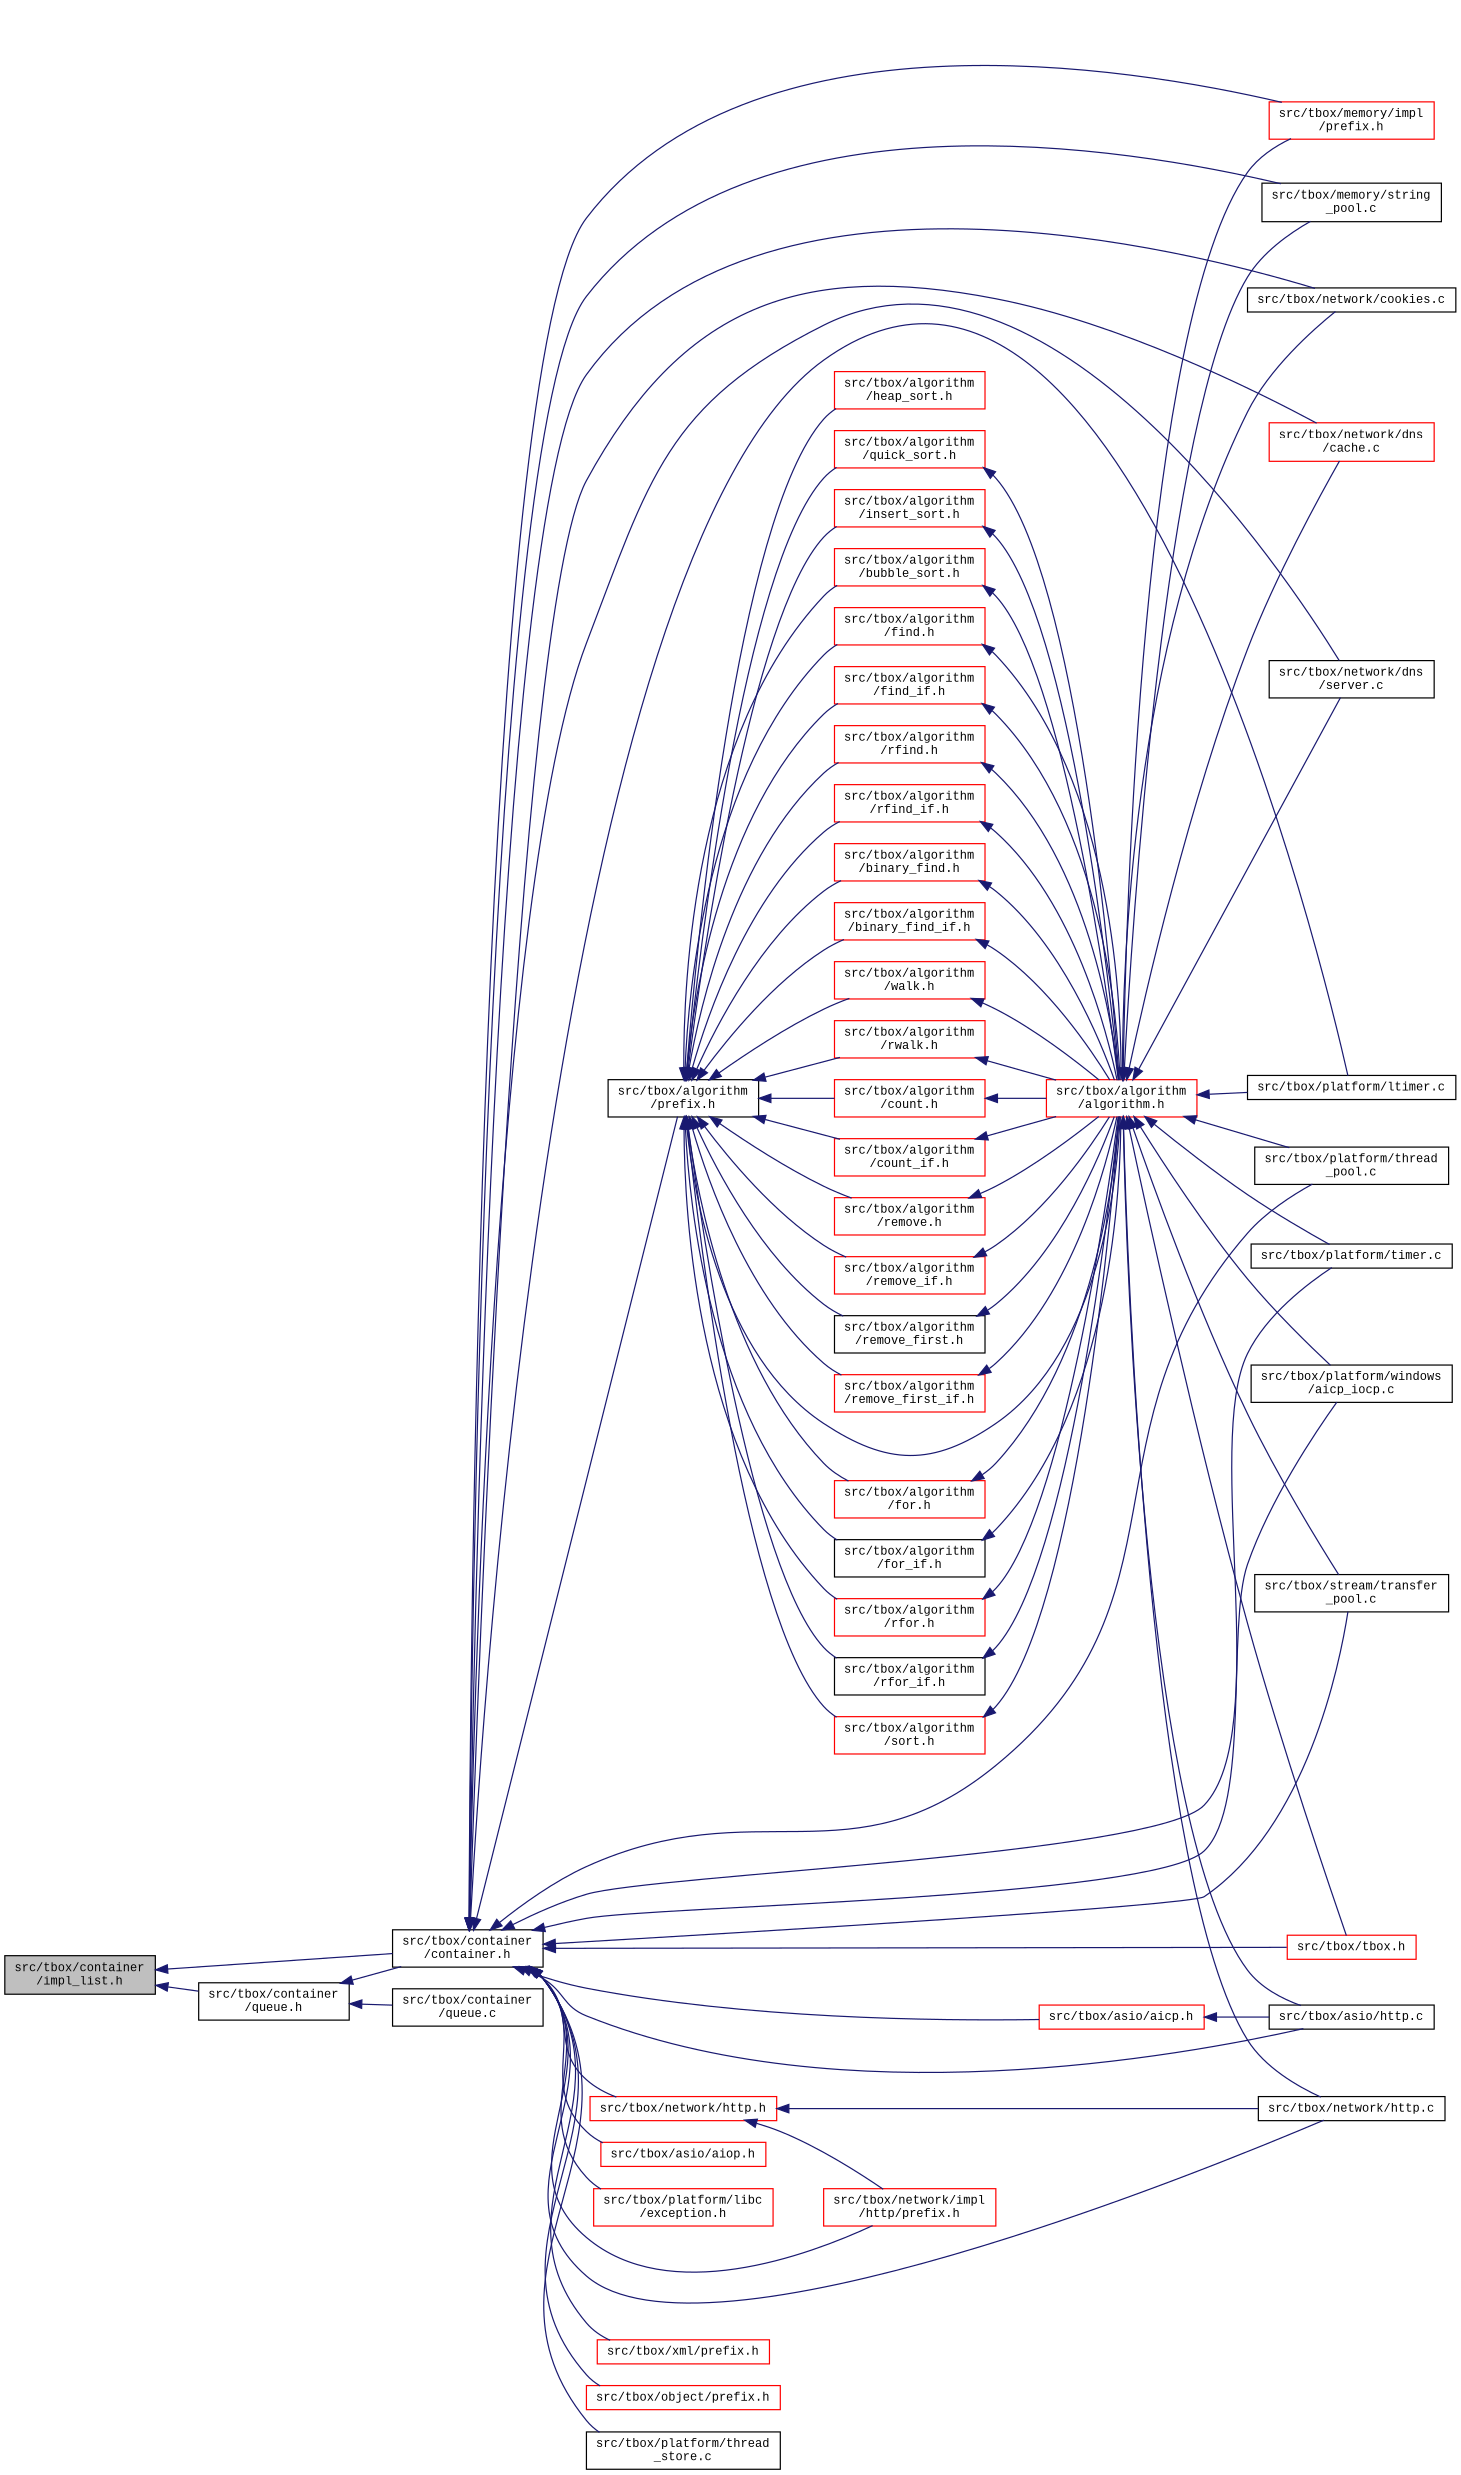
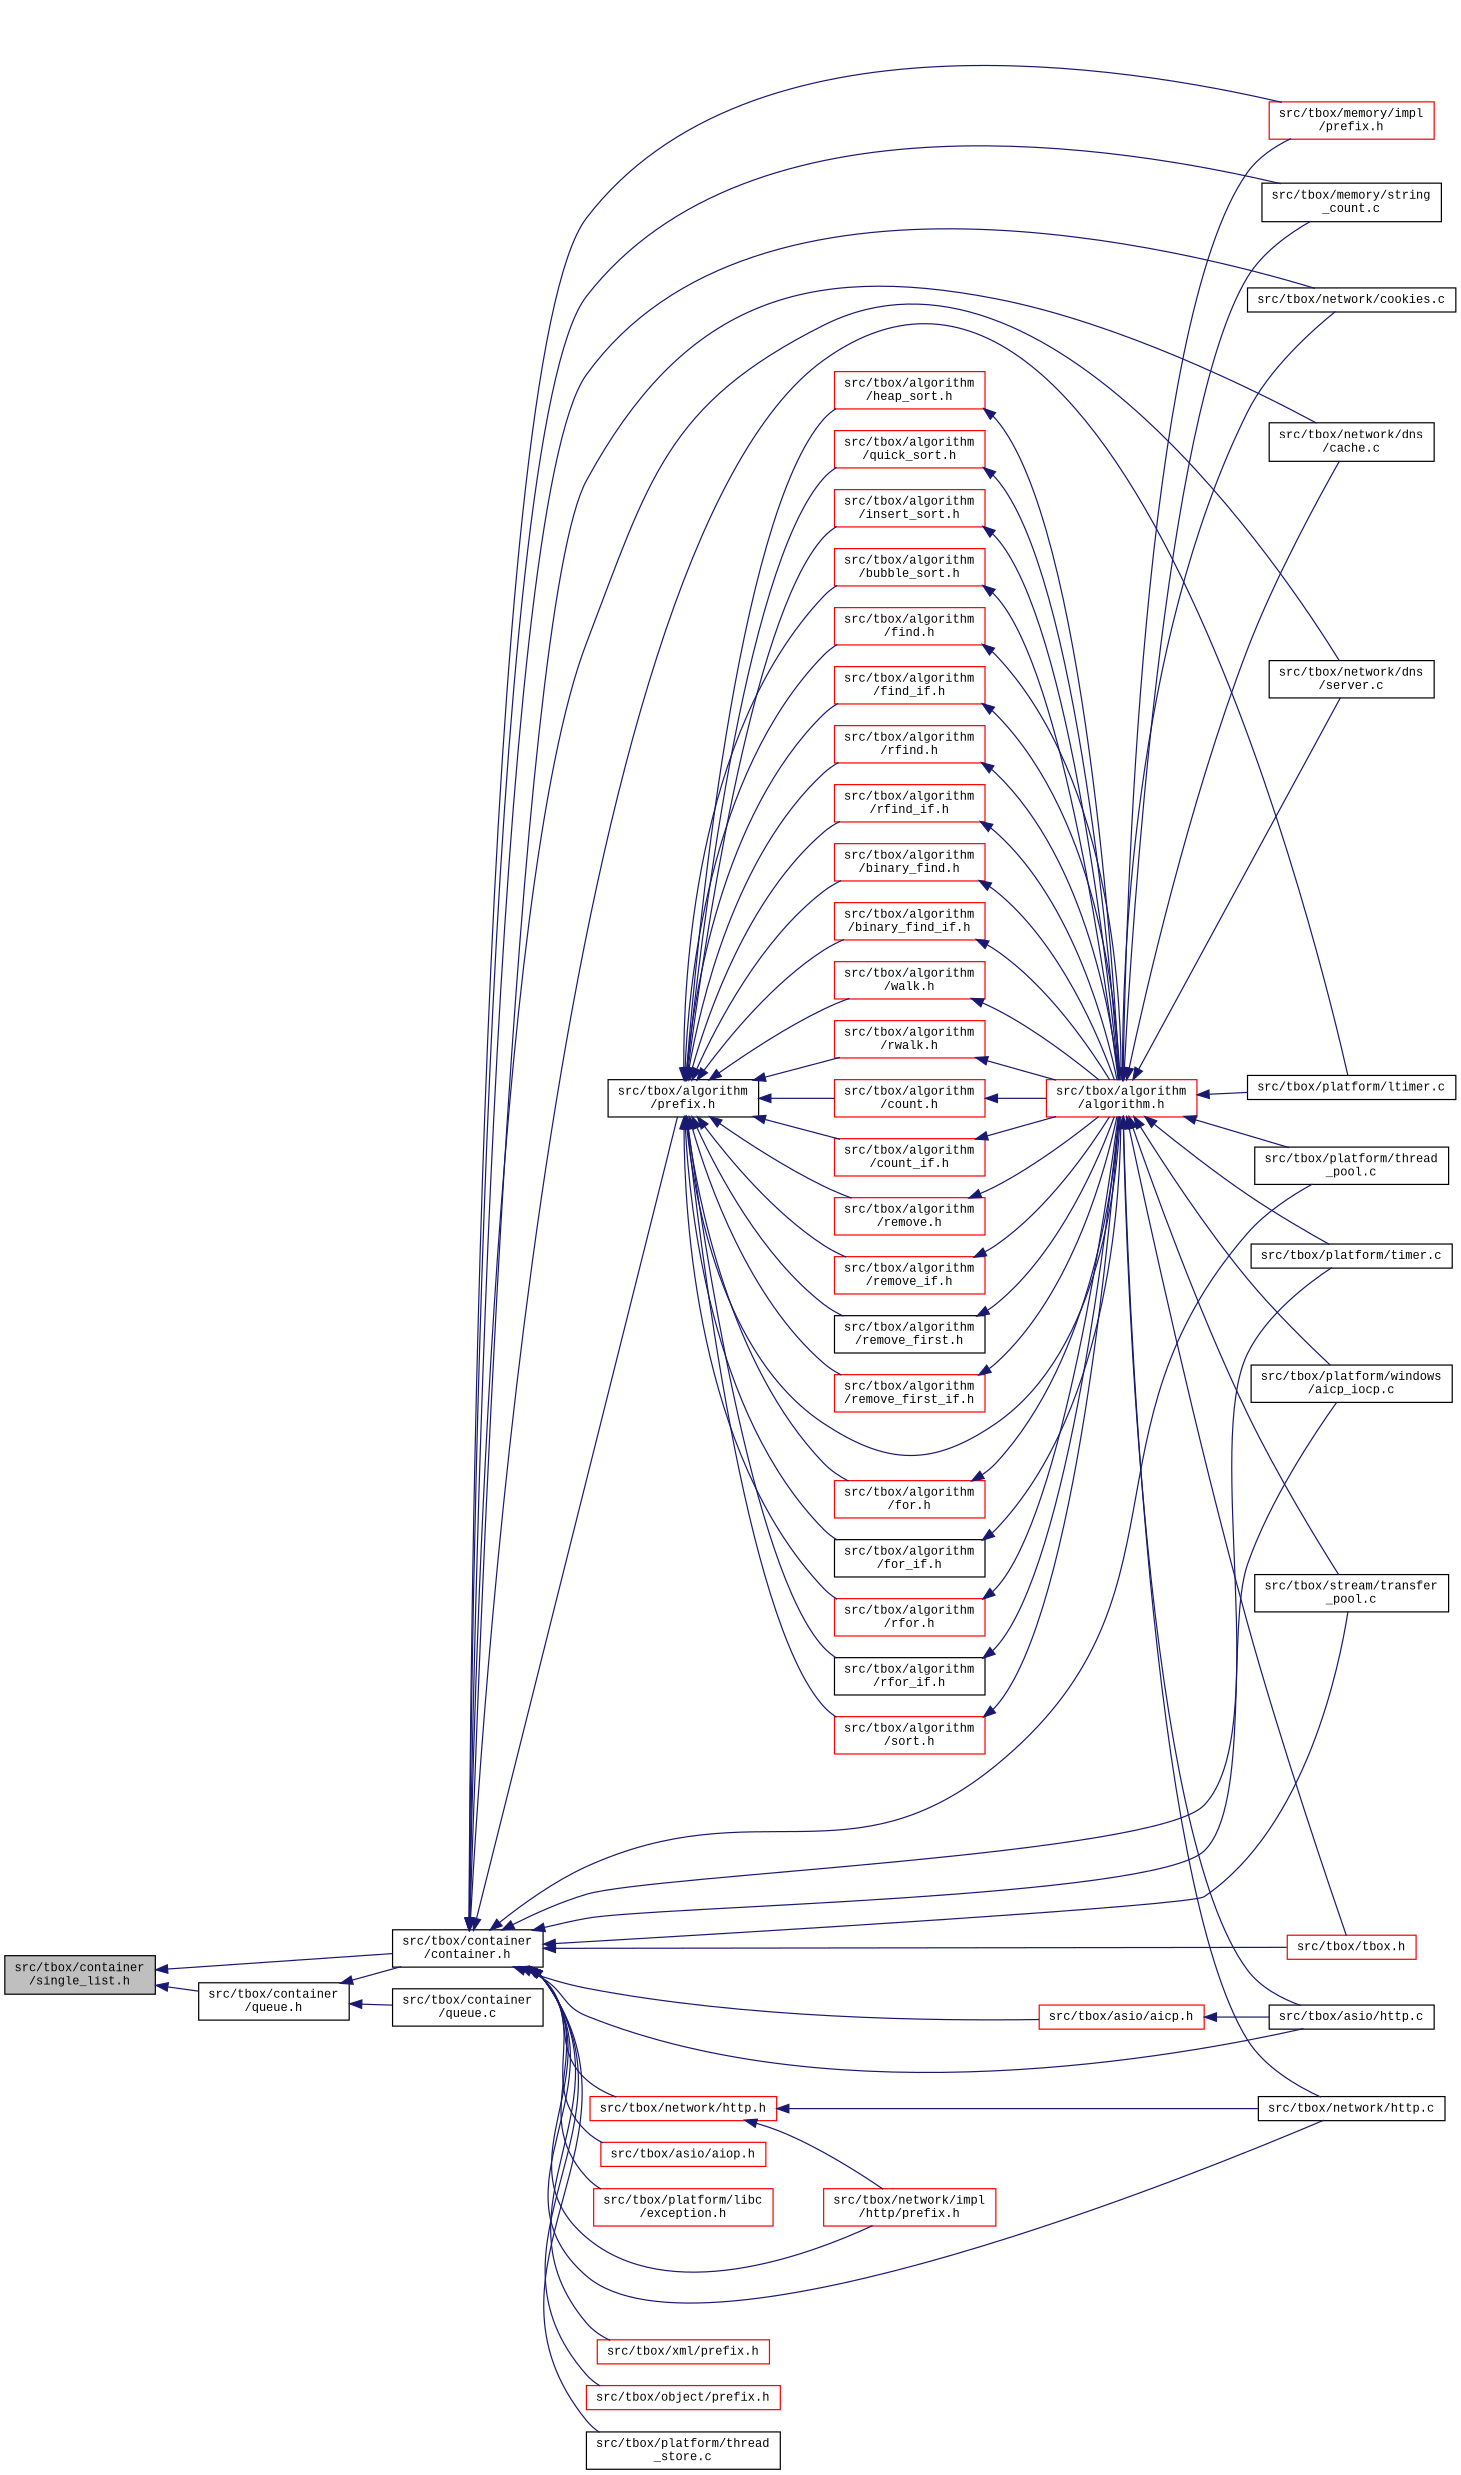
node "src/tbox/memory/string _pool.c": label "src/tbox/memory/string _pool.c" -> "src/tbox/memory/string _count.c"
node "src/tbox/network/dns /cache.c": color red -> black
edge "src/tbox/algorithm /algorithm.h" -> "src/tbox/algorithm /heap_sort.h": added
node "src/tbox/container /impl_list.h": label "src/tbox/container /impl_list.h" -> "src/tbox/container /single_list.h"
